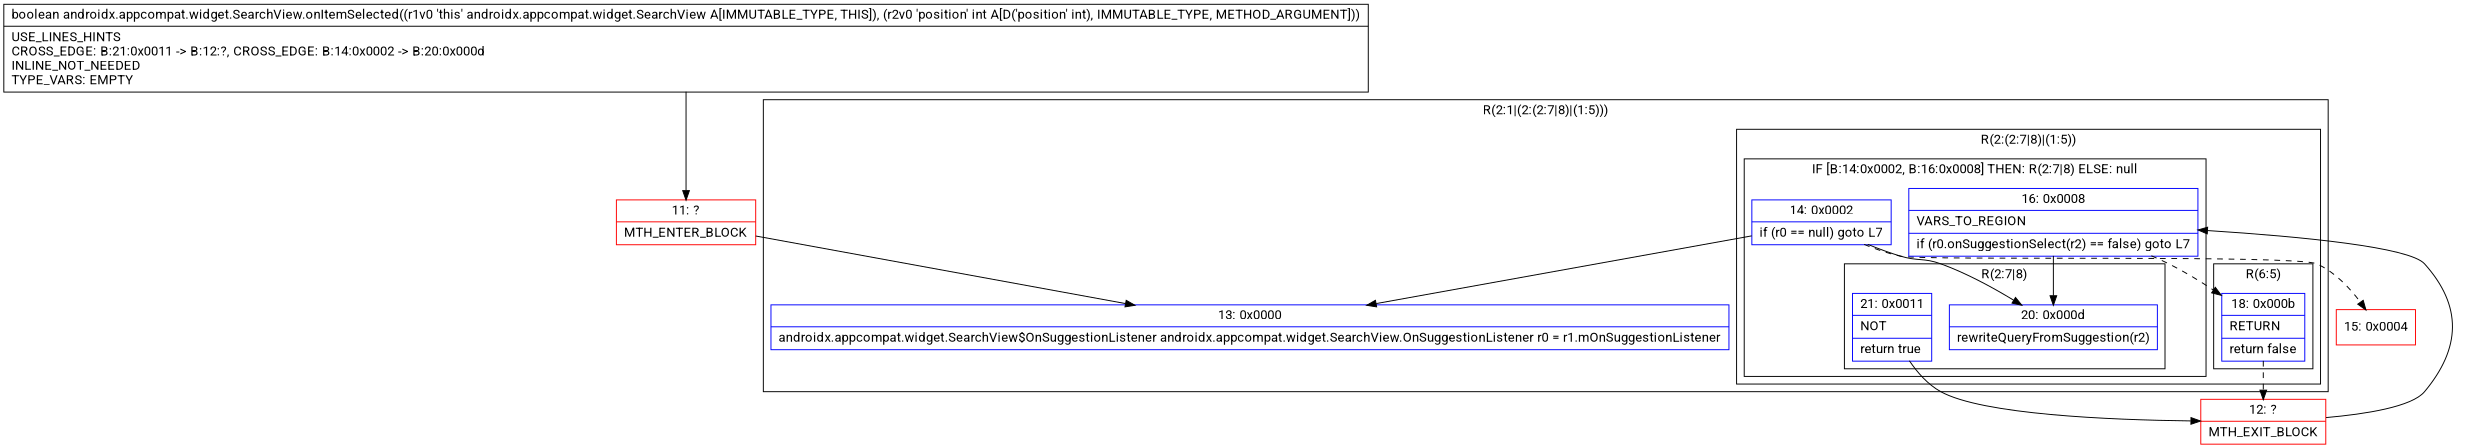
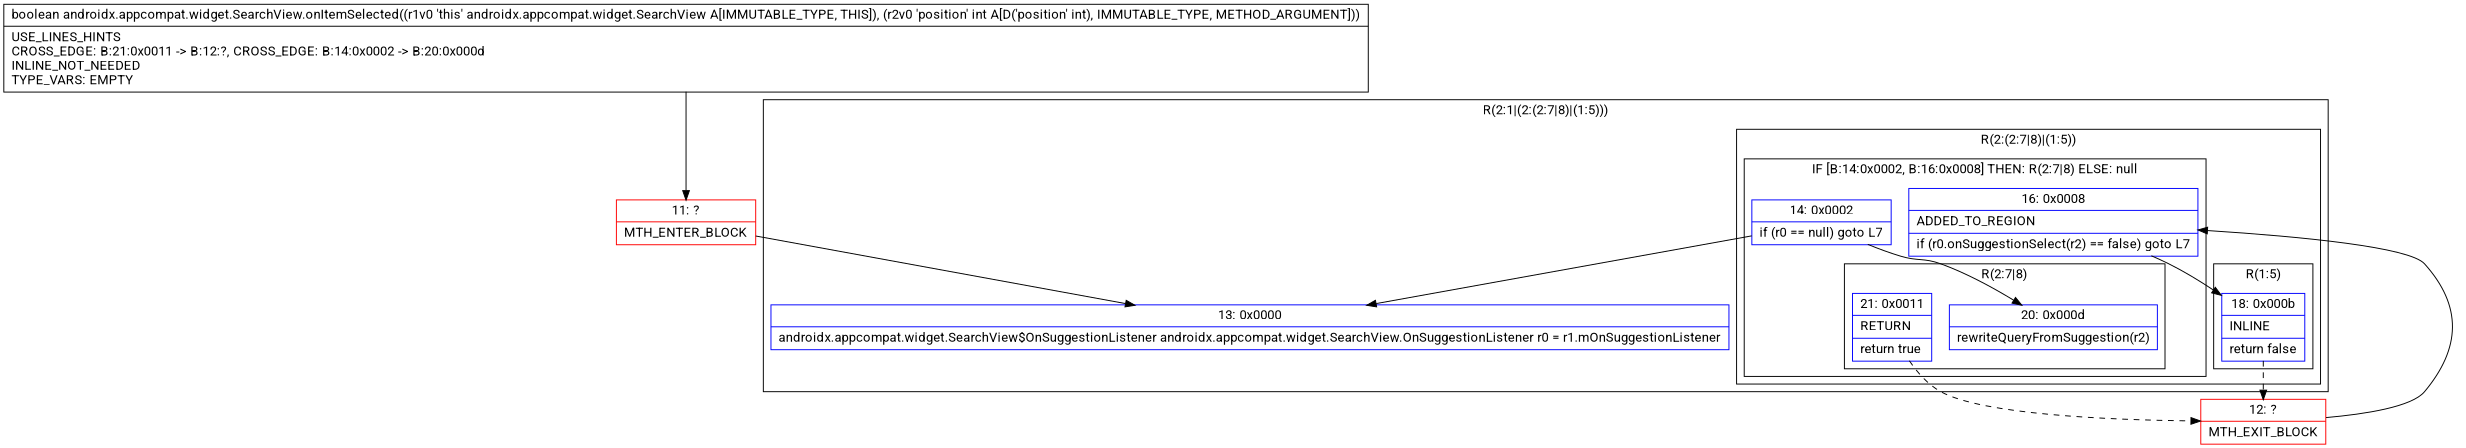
node "16: 0x0008": text "VARS_TO_REGION" -> "ADDED_TO_REGION"
edge "16: 0x0008" -> "18: 0x000b": style dashed -> solid
cluster "R(6:5)": label "R(6:5)" -> "R(1:5)"
edge "16: 0x0008" -> "20: 0x000d": removed
node "21: 0x0011": text "NOT" -> "RETURN"
node "18: 0x000b": text "RETURN" -> "INLINE"
node "15: 0x0004": removed
edge "21: 0x0011" -> "12: ?": style solid -> dashed
